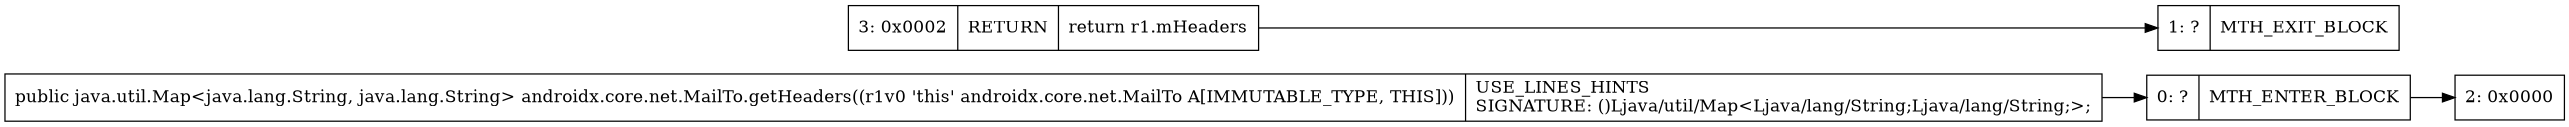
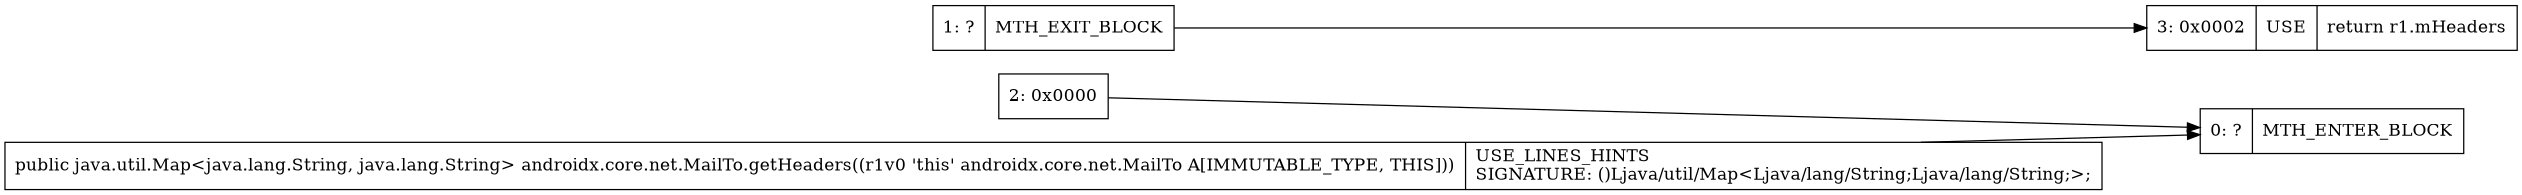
node "3: 0x0002": text "RETURN" -> "USE"
edge "3: 0x0002" -> "1: ?": reversed
edge "0: ?" -> "2: 0x0000": reversed
